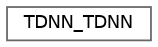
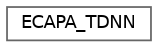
node "TDNN_TDNN": label "TDNN_TDNN" -> "ECAPA_TDNN"
